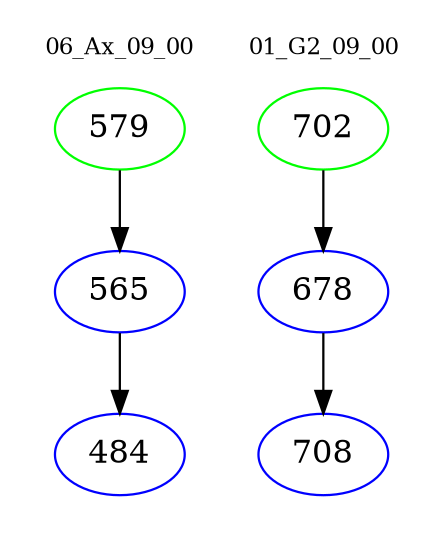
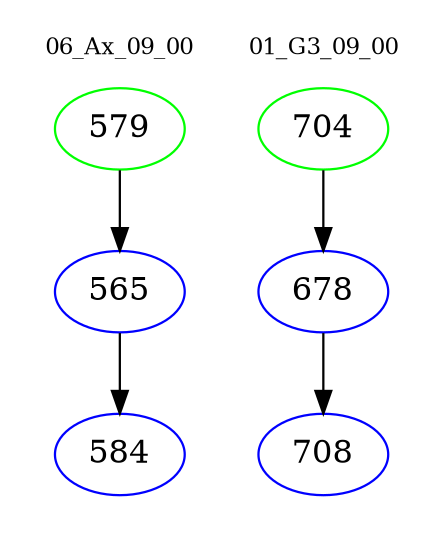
cluster "01_G2_09_00": label "01_G2_09_00" -> "01_G3_09_00"
node "702": label "702" -> "704"
node "484": label "484" -> "584"
